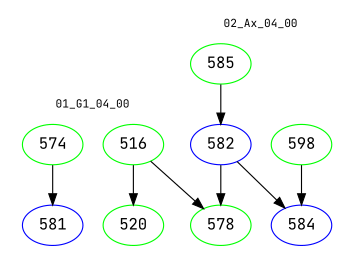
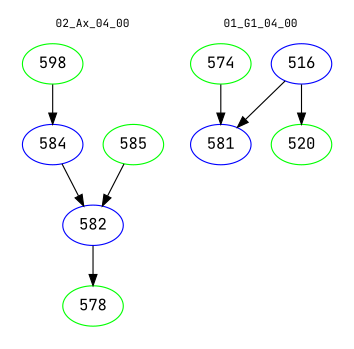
node "516": color green -> blue
edge "516" -> "578": now "516" -> "581"
edge "582" -> "584": reversed
